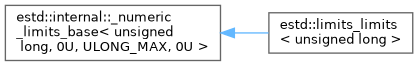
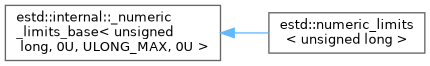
node "estd::limits_limits < unsigned long >": label "estd::limits_limits < unsigned long >" -> "estd::numeric_limits < unsigned long >"
